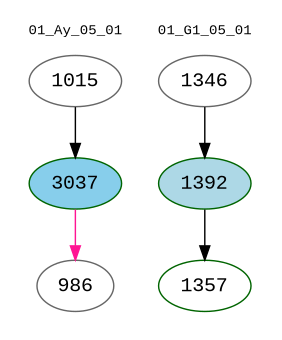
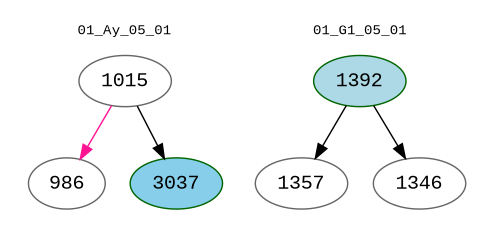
edge "1346" -> "1392": reversed
edge "3037" -> "986": now "1015" -> "986"
node "1357": color darkgreen -> gray40
